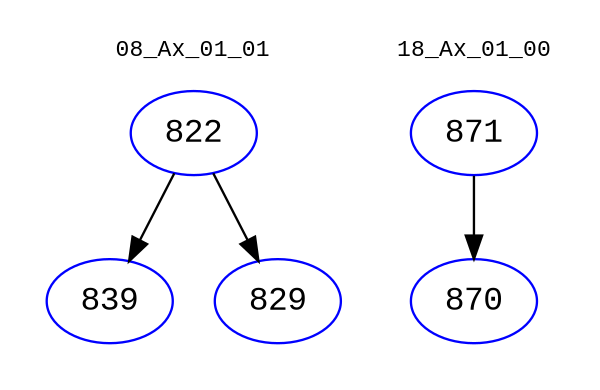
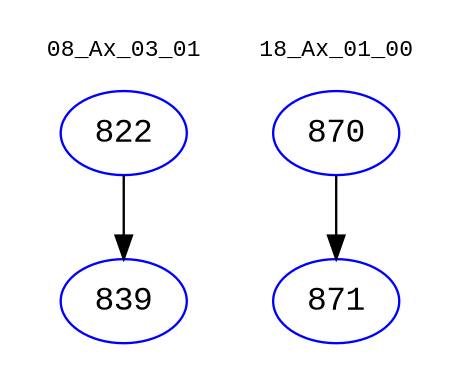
cluster "08_Ax_01_01": label "08_Ax_01_01" -> "08_Ax_03_01"
edge "871" -> "870": reversed
node "829": removed
